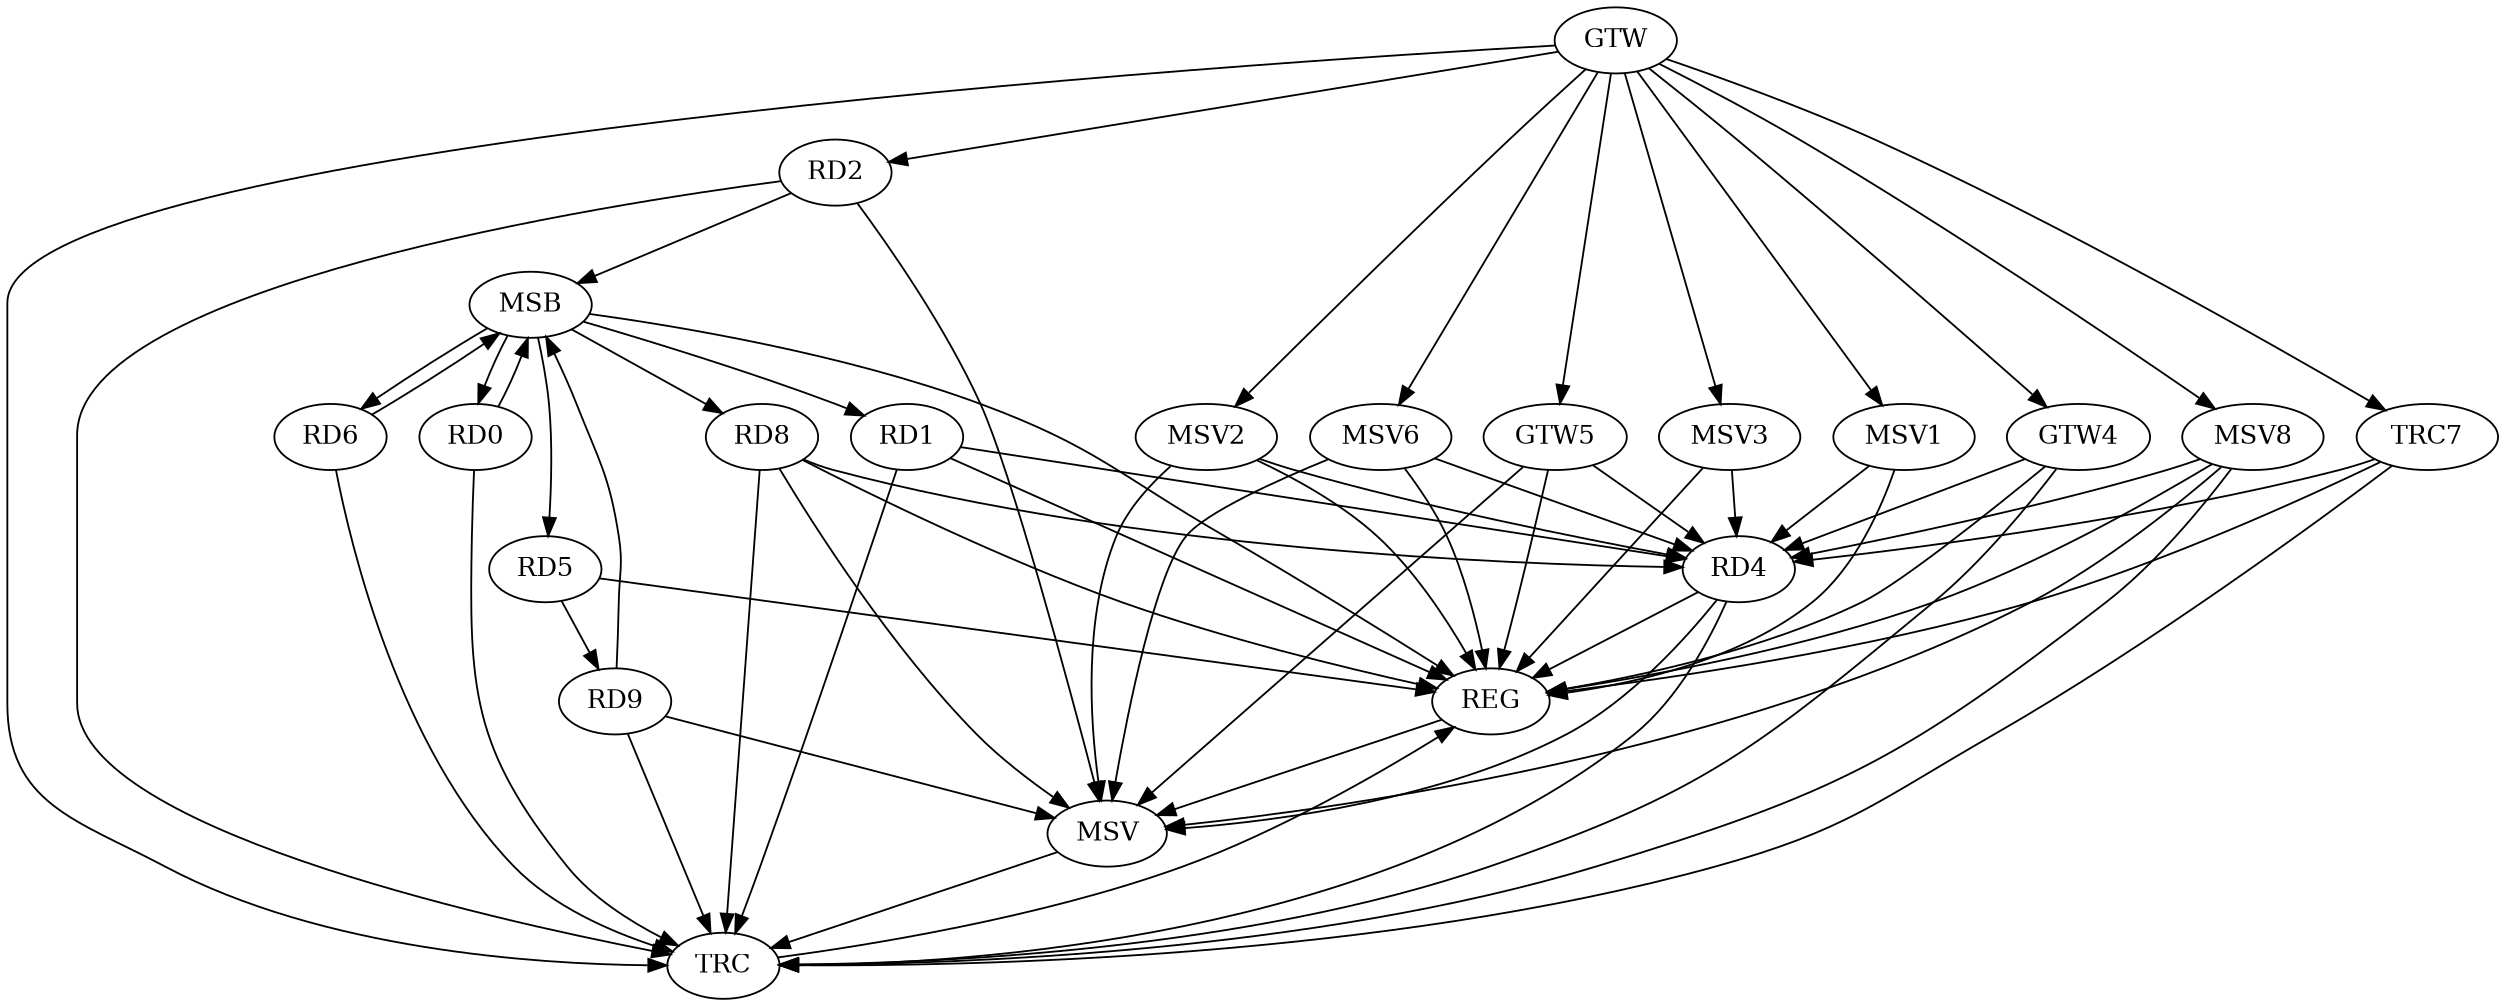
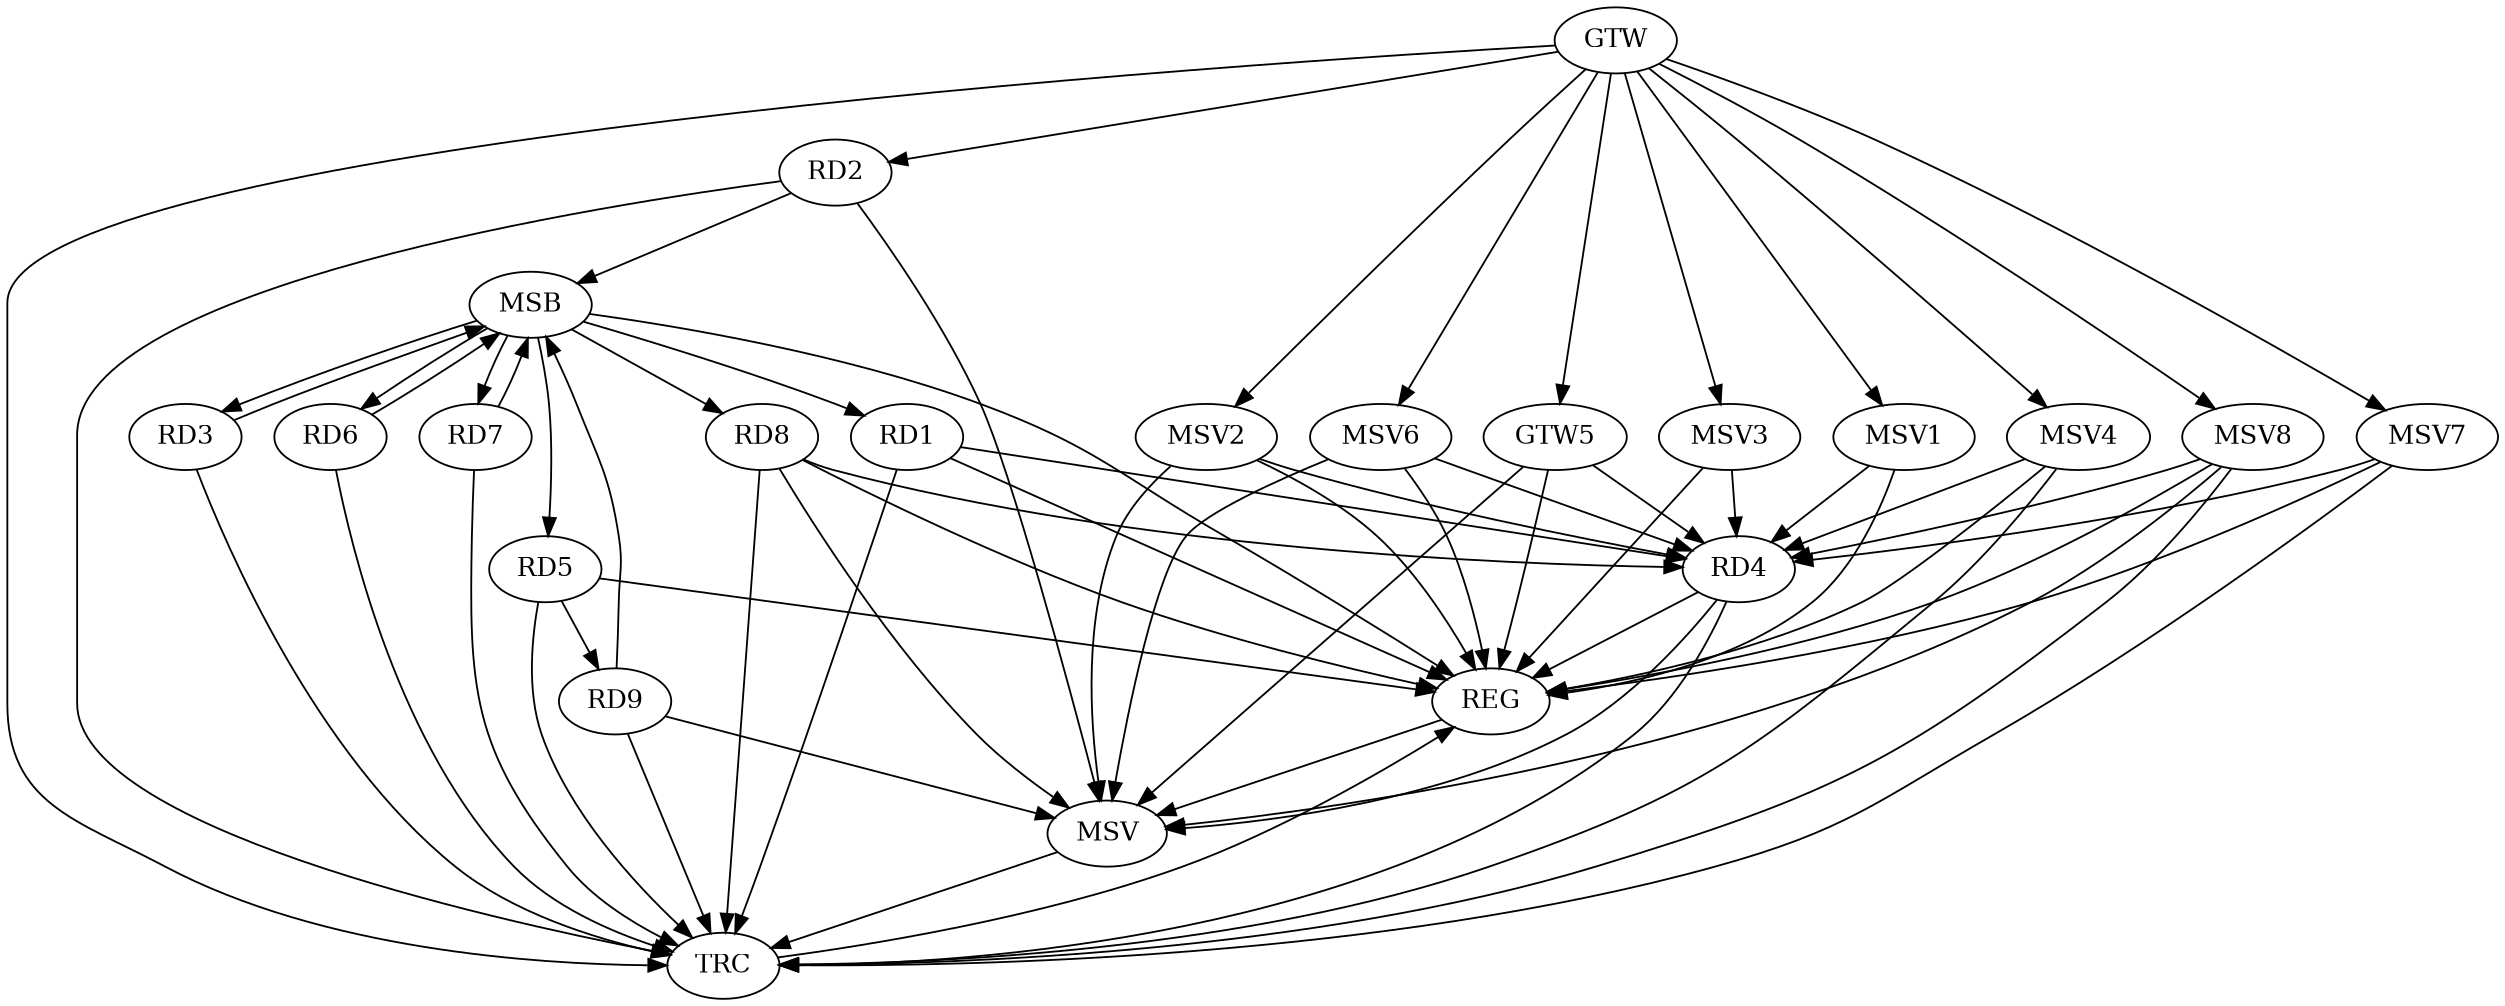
node "RD3": added
node "RD0": label "RD0" -> "RD7"
node "GTW4": label "GTW4" -> "MSV4"
node "TRC7": label "TRC7" -> "MSV7"
edge "RD5" -> "TRC": added
